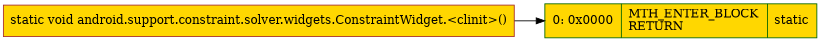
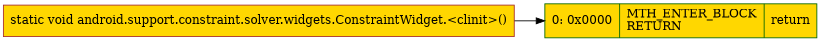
node "0: 0x0000": text "static" -> "return"
